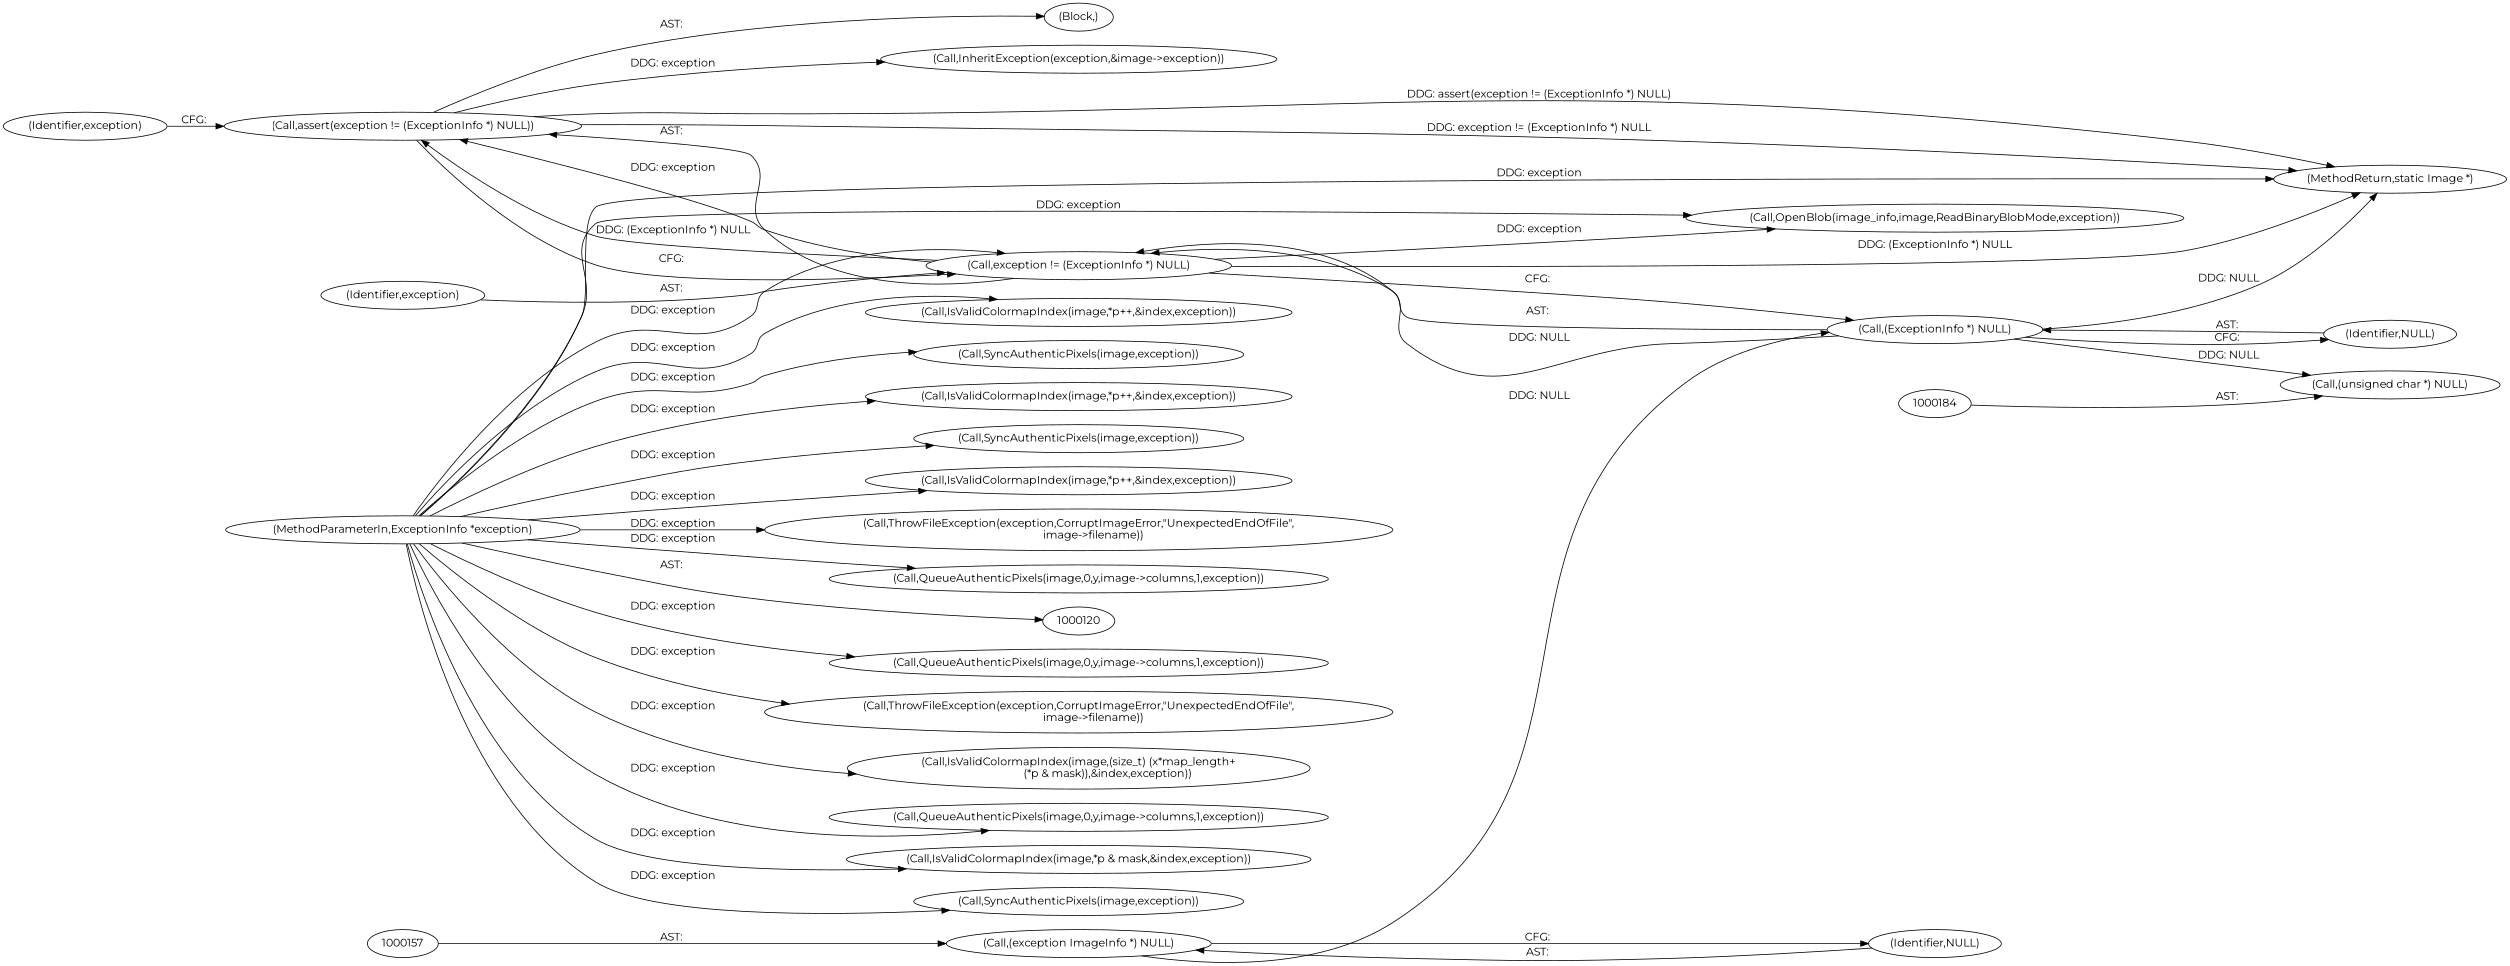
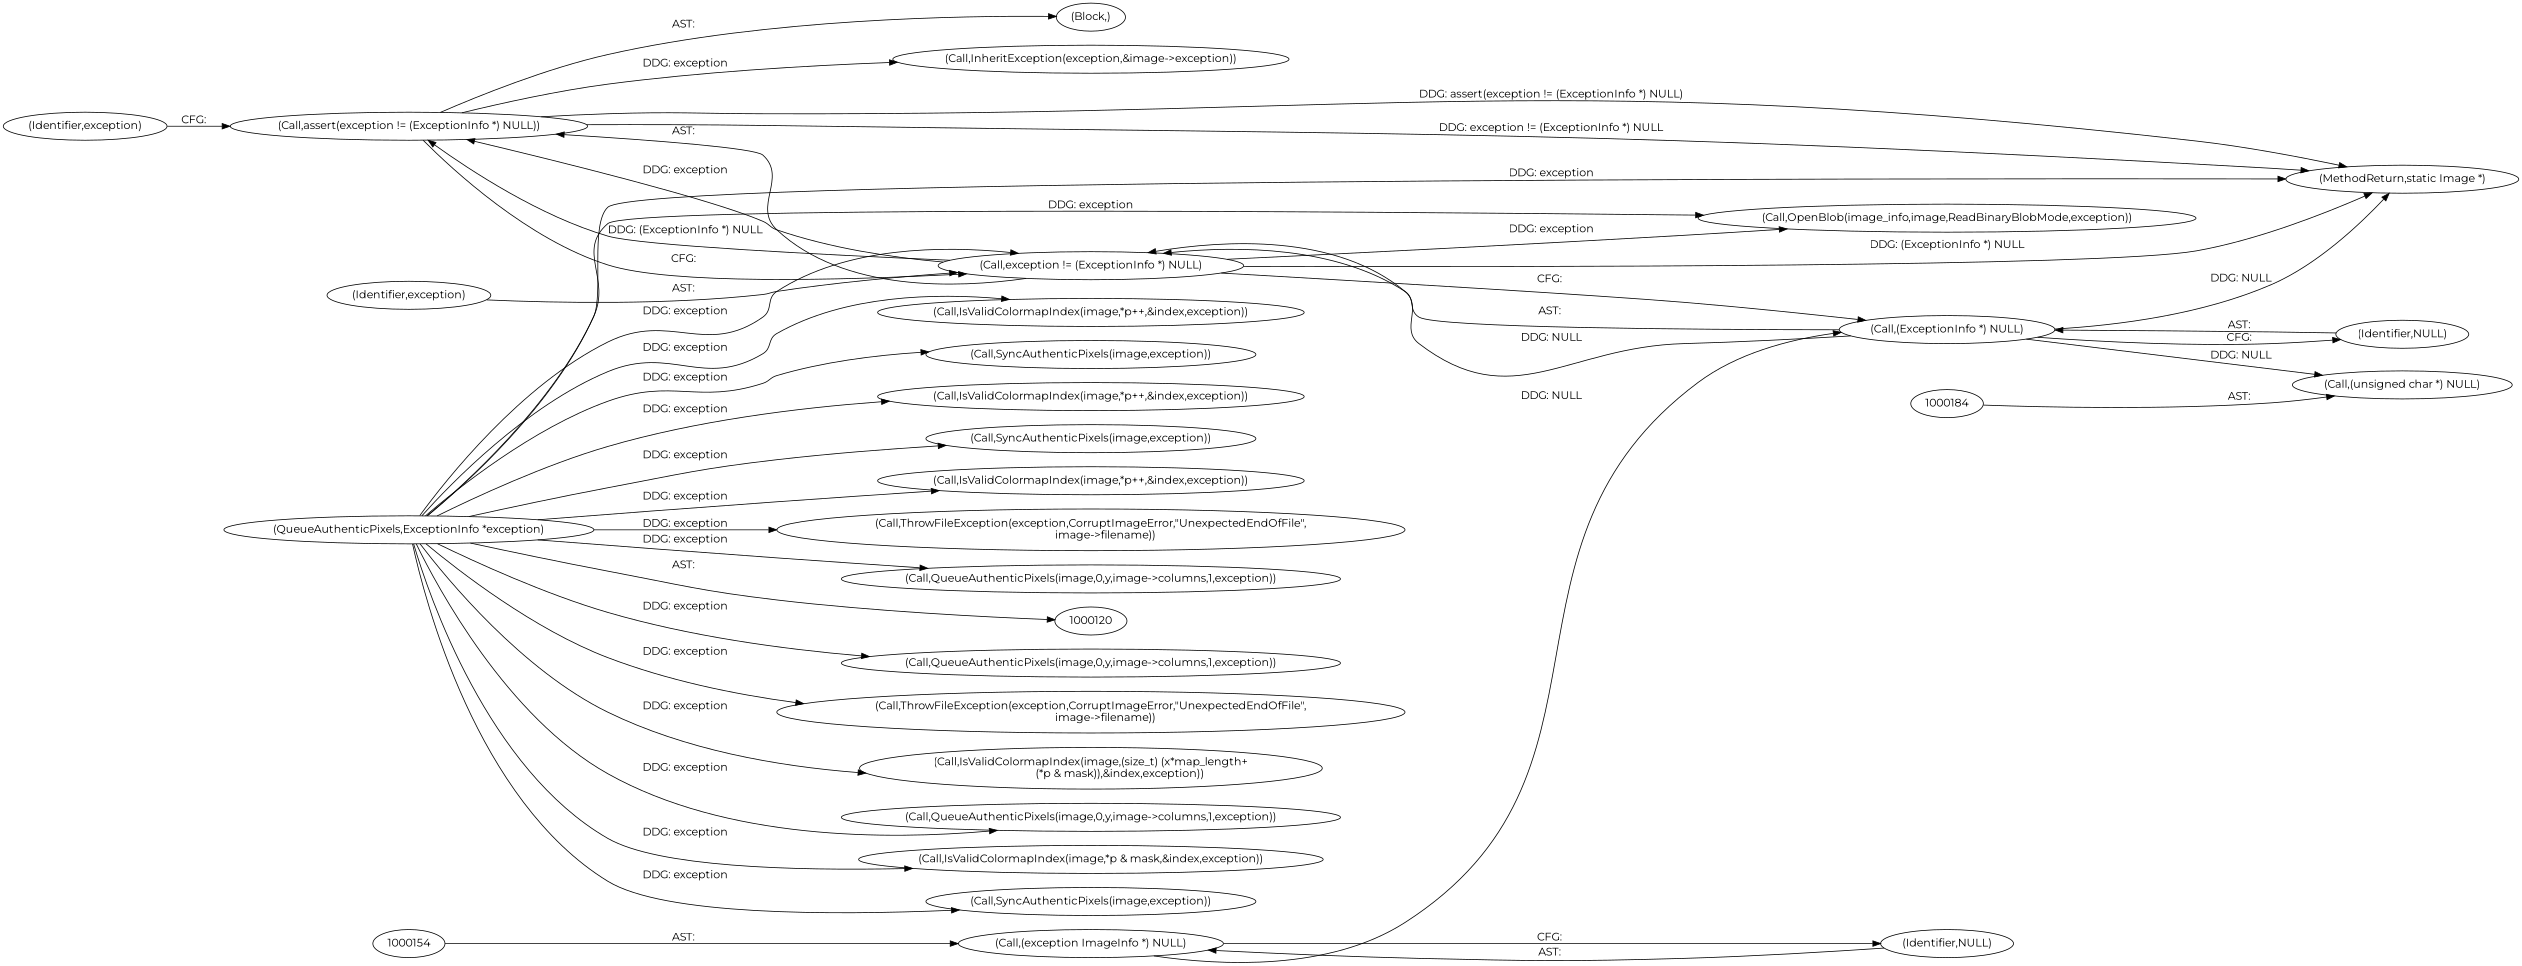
node "(MethodParameterIn,ExceptionInfo *exception)": label "(MethodParameterIn,ExceptionInfo *exception)" -> "(QueueAuthenticPixels,ExceptionInfo *exception)"
node "1000157": label "1000157" -> "1000154"
